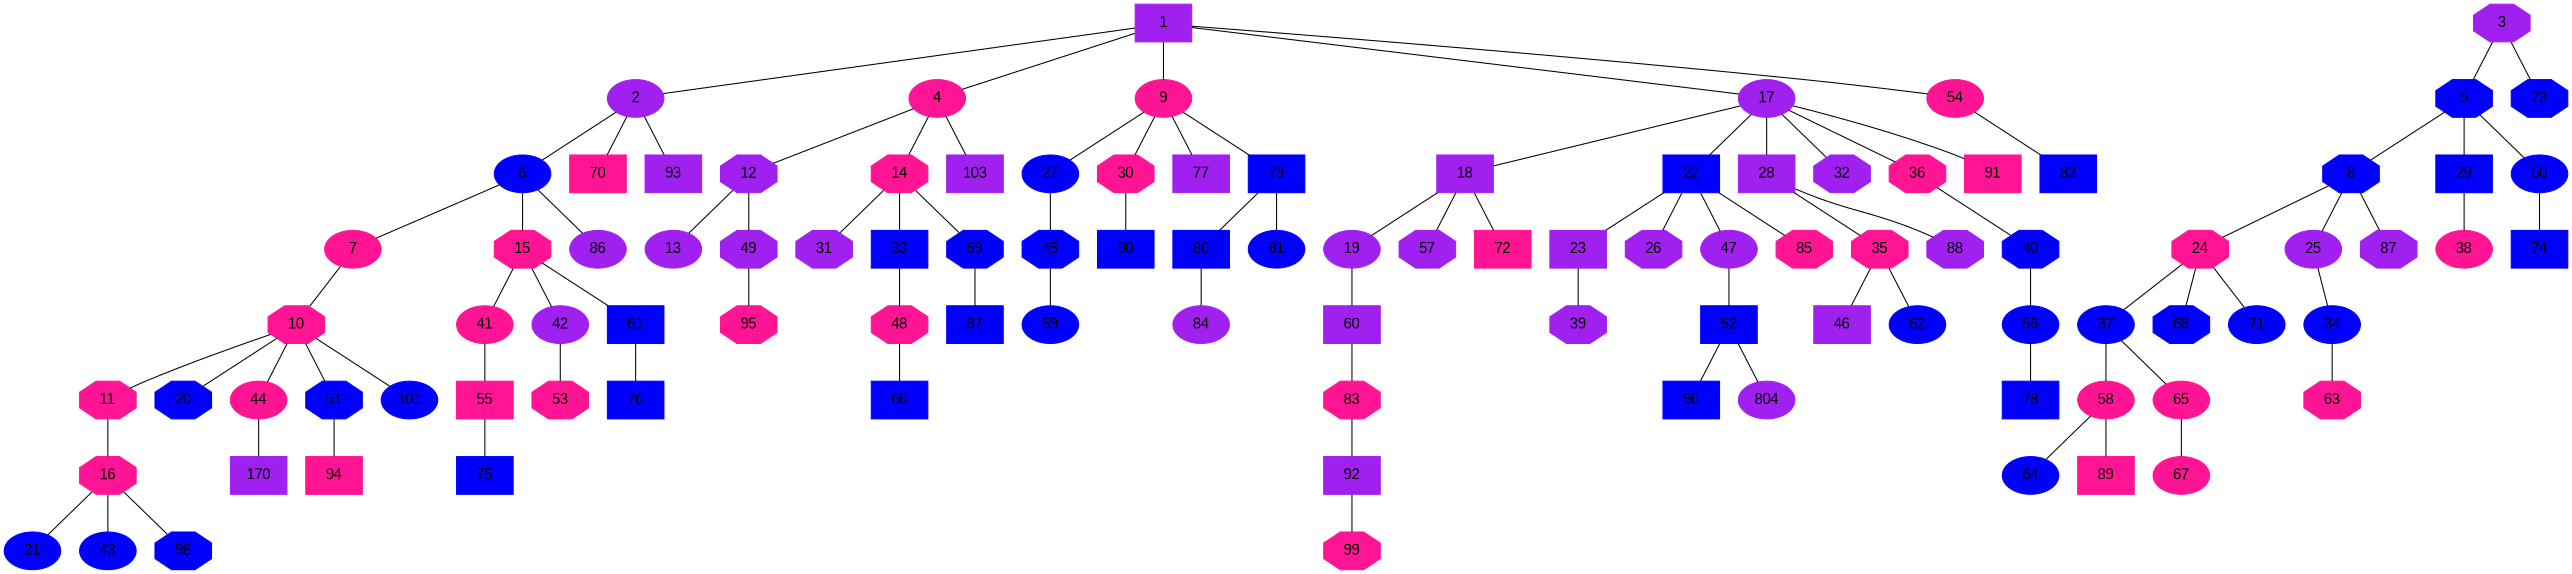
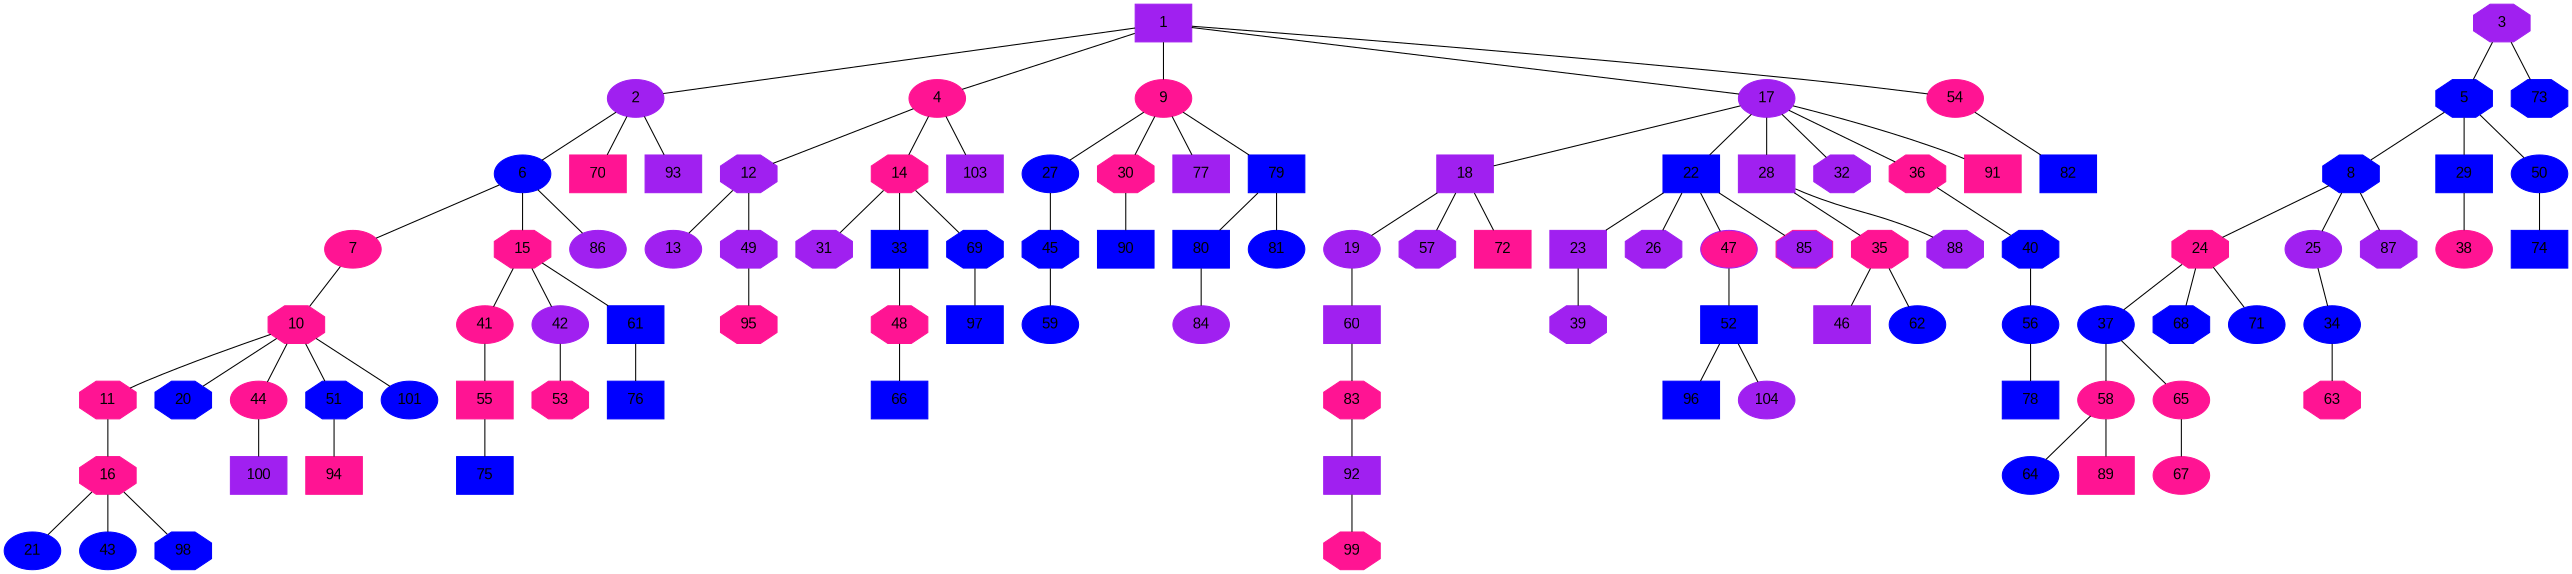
node "47": fillcolor purple -> deeppink
node "85": fillcolor deeppink -> purple
node "804": label "804" -> "104"
node "170": label "170" -> "100"
